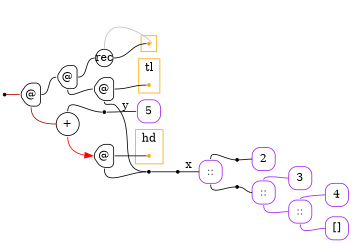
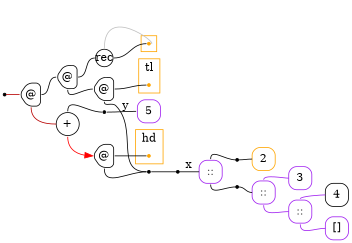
node "2": color purple -> orange
node "4": color purple -> black
